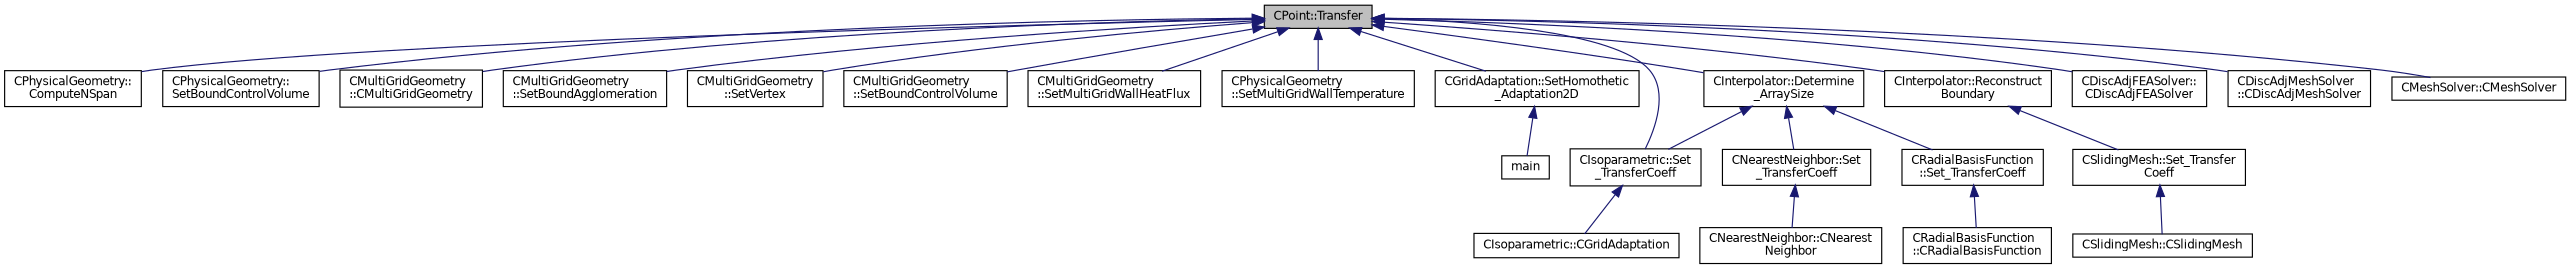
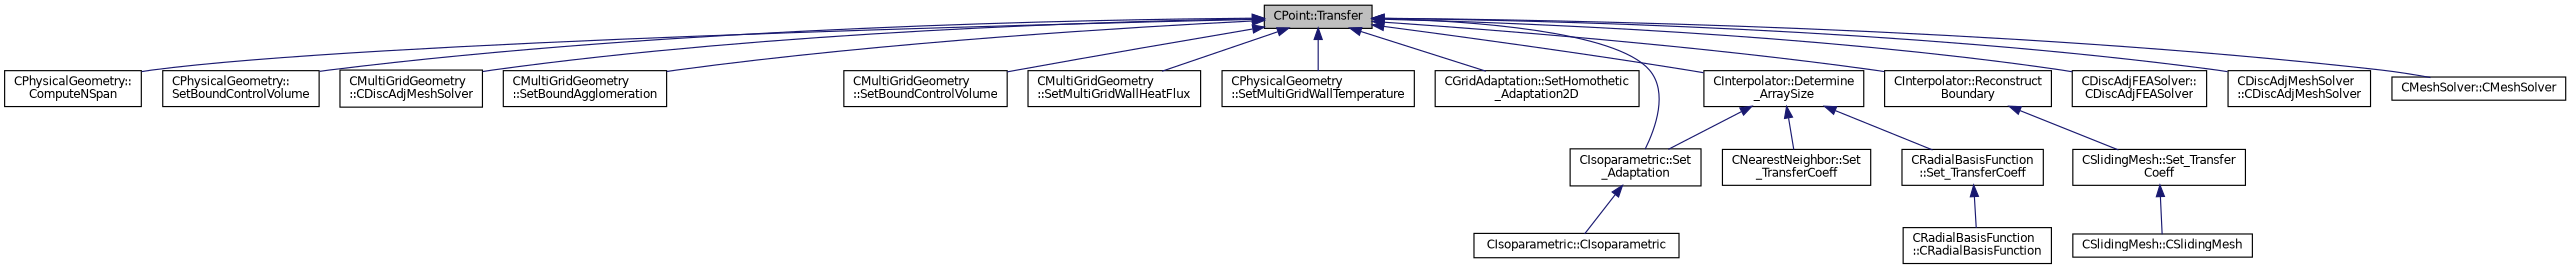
node "CMultiGridGeometry ::CMultiGridGeometry": label "CMultiGridGeometry ::CMultiGridGeometry" -> "CMultiGridGeometry ::CDiscAdjMeshSolver"
node "CMultiGridGeometry ::SetVertex": removed
node "main": removed
node "CIsoparametric::Set _TransferCoeff": label "CIsoparametric::Set _TransferCoeff" -> "CIsoparametric::Set _Adaptation"
node "CIsoparametric::CGridAdaptation": label "CIsoparametric::CGridAdaptation" -> "CIsoparametric::CIsoparametric"
node "CNearestNeighbor::CNearest Neighbor": removed
